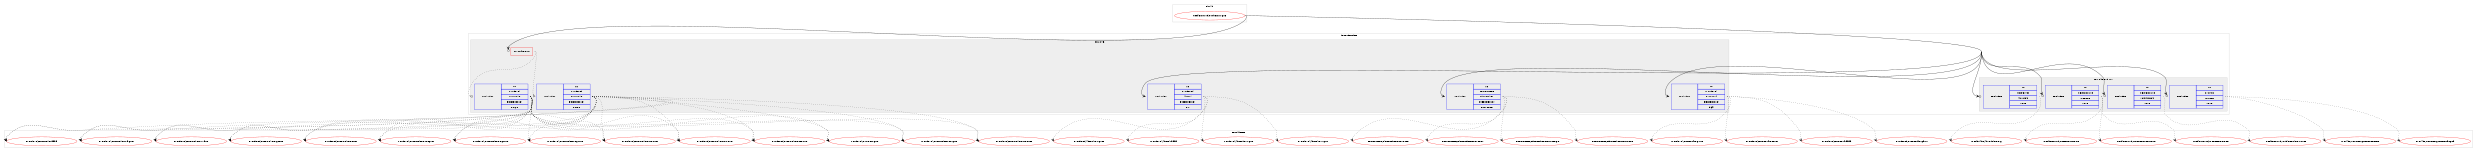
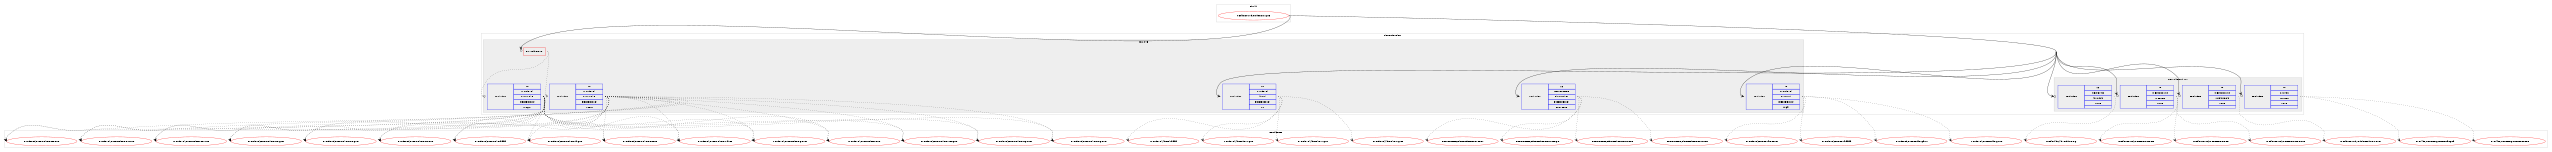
node "sys-devel/automake-1.8.5-r5": added
node "sys-devel/sys-1.12.6-r2": label "sys-devel/sys-1.12.6-r2" -> "sys-devel/automake-1.12.6-r2"
